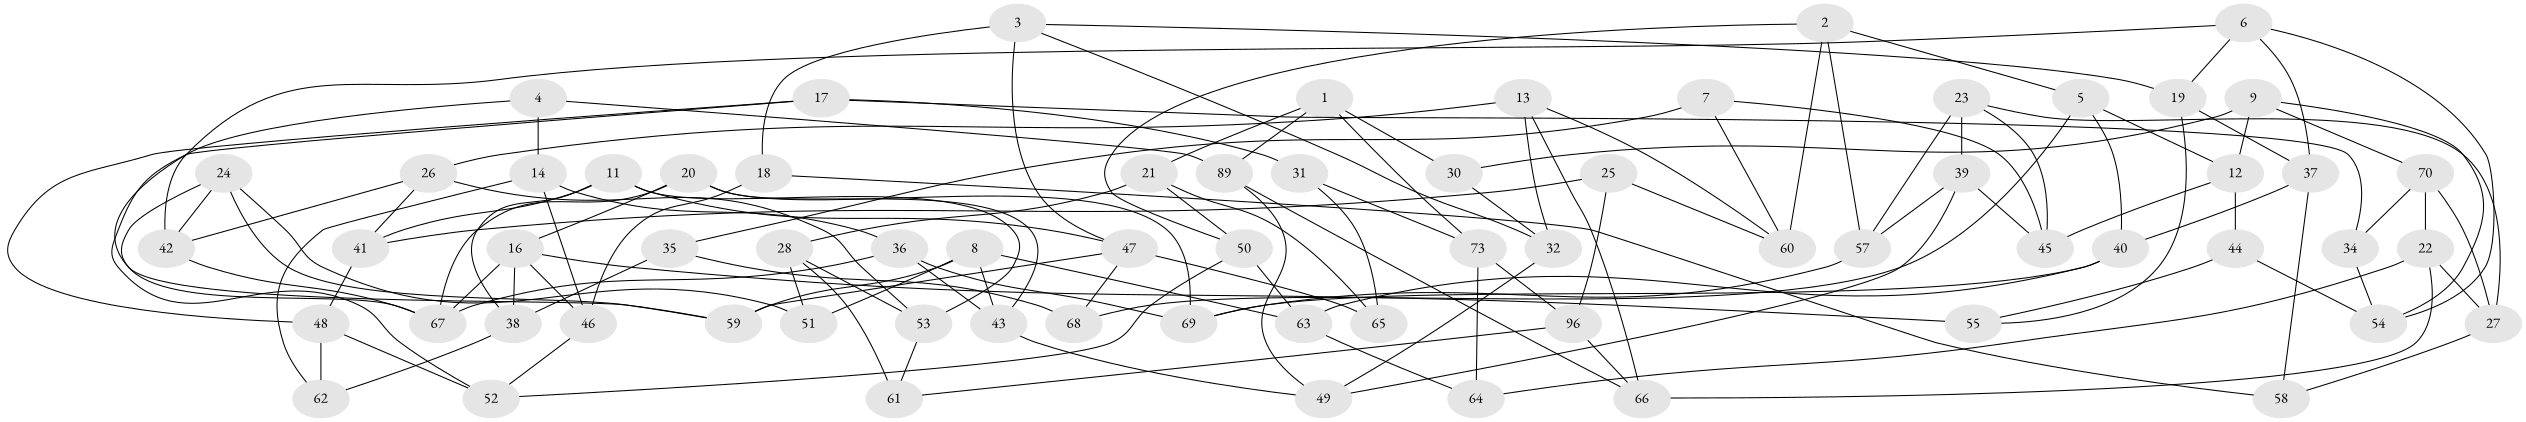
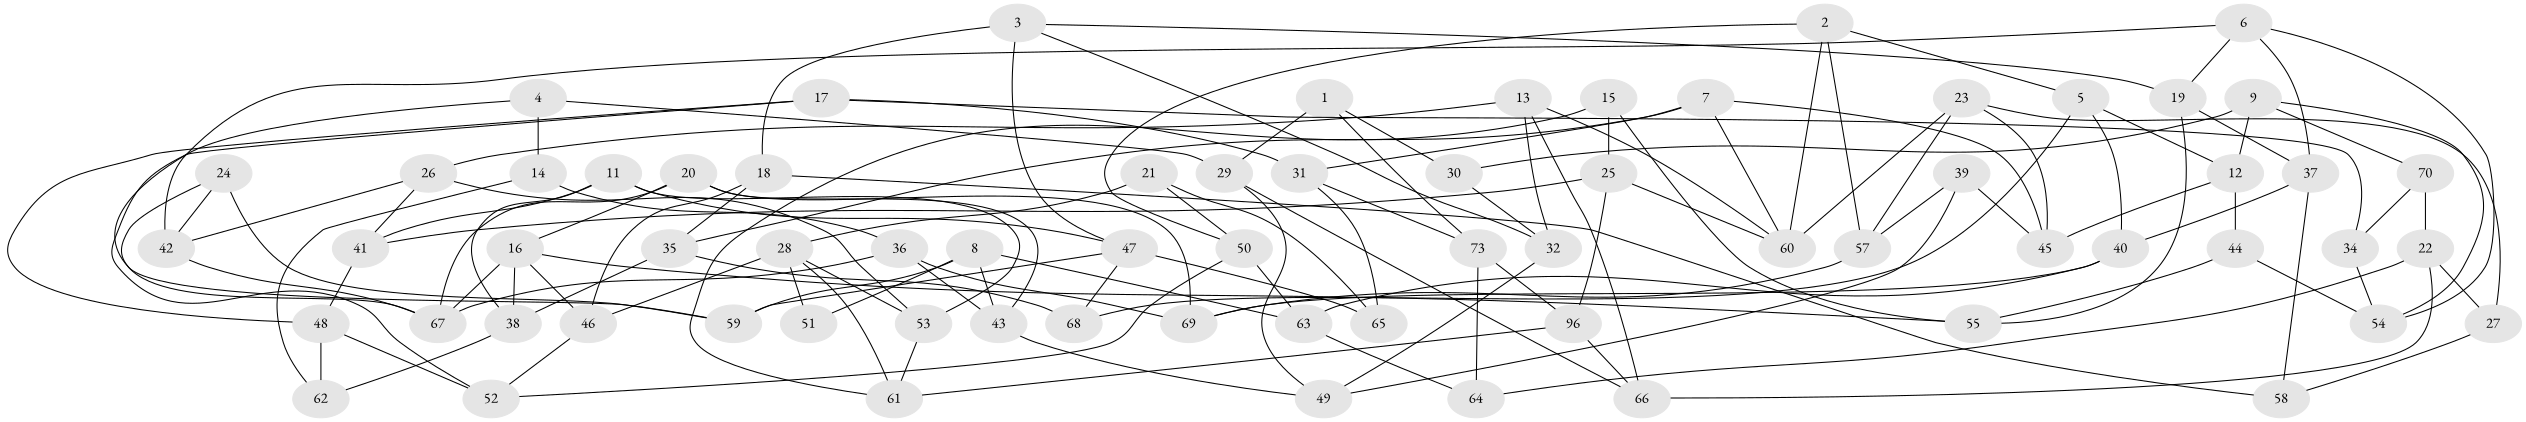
node "15": added
edge "23" -- "39": now "23" -- "60"
edge "1" -- "21": removed
edge "7" -- "31": added
node "89": label "89" -> "29"
edge "18" -- "35": added
edge "70" -- "27": removed
edge "14" -- "46": now "28" -- "46"
edge "24" -- "51": removed
